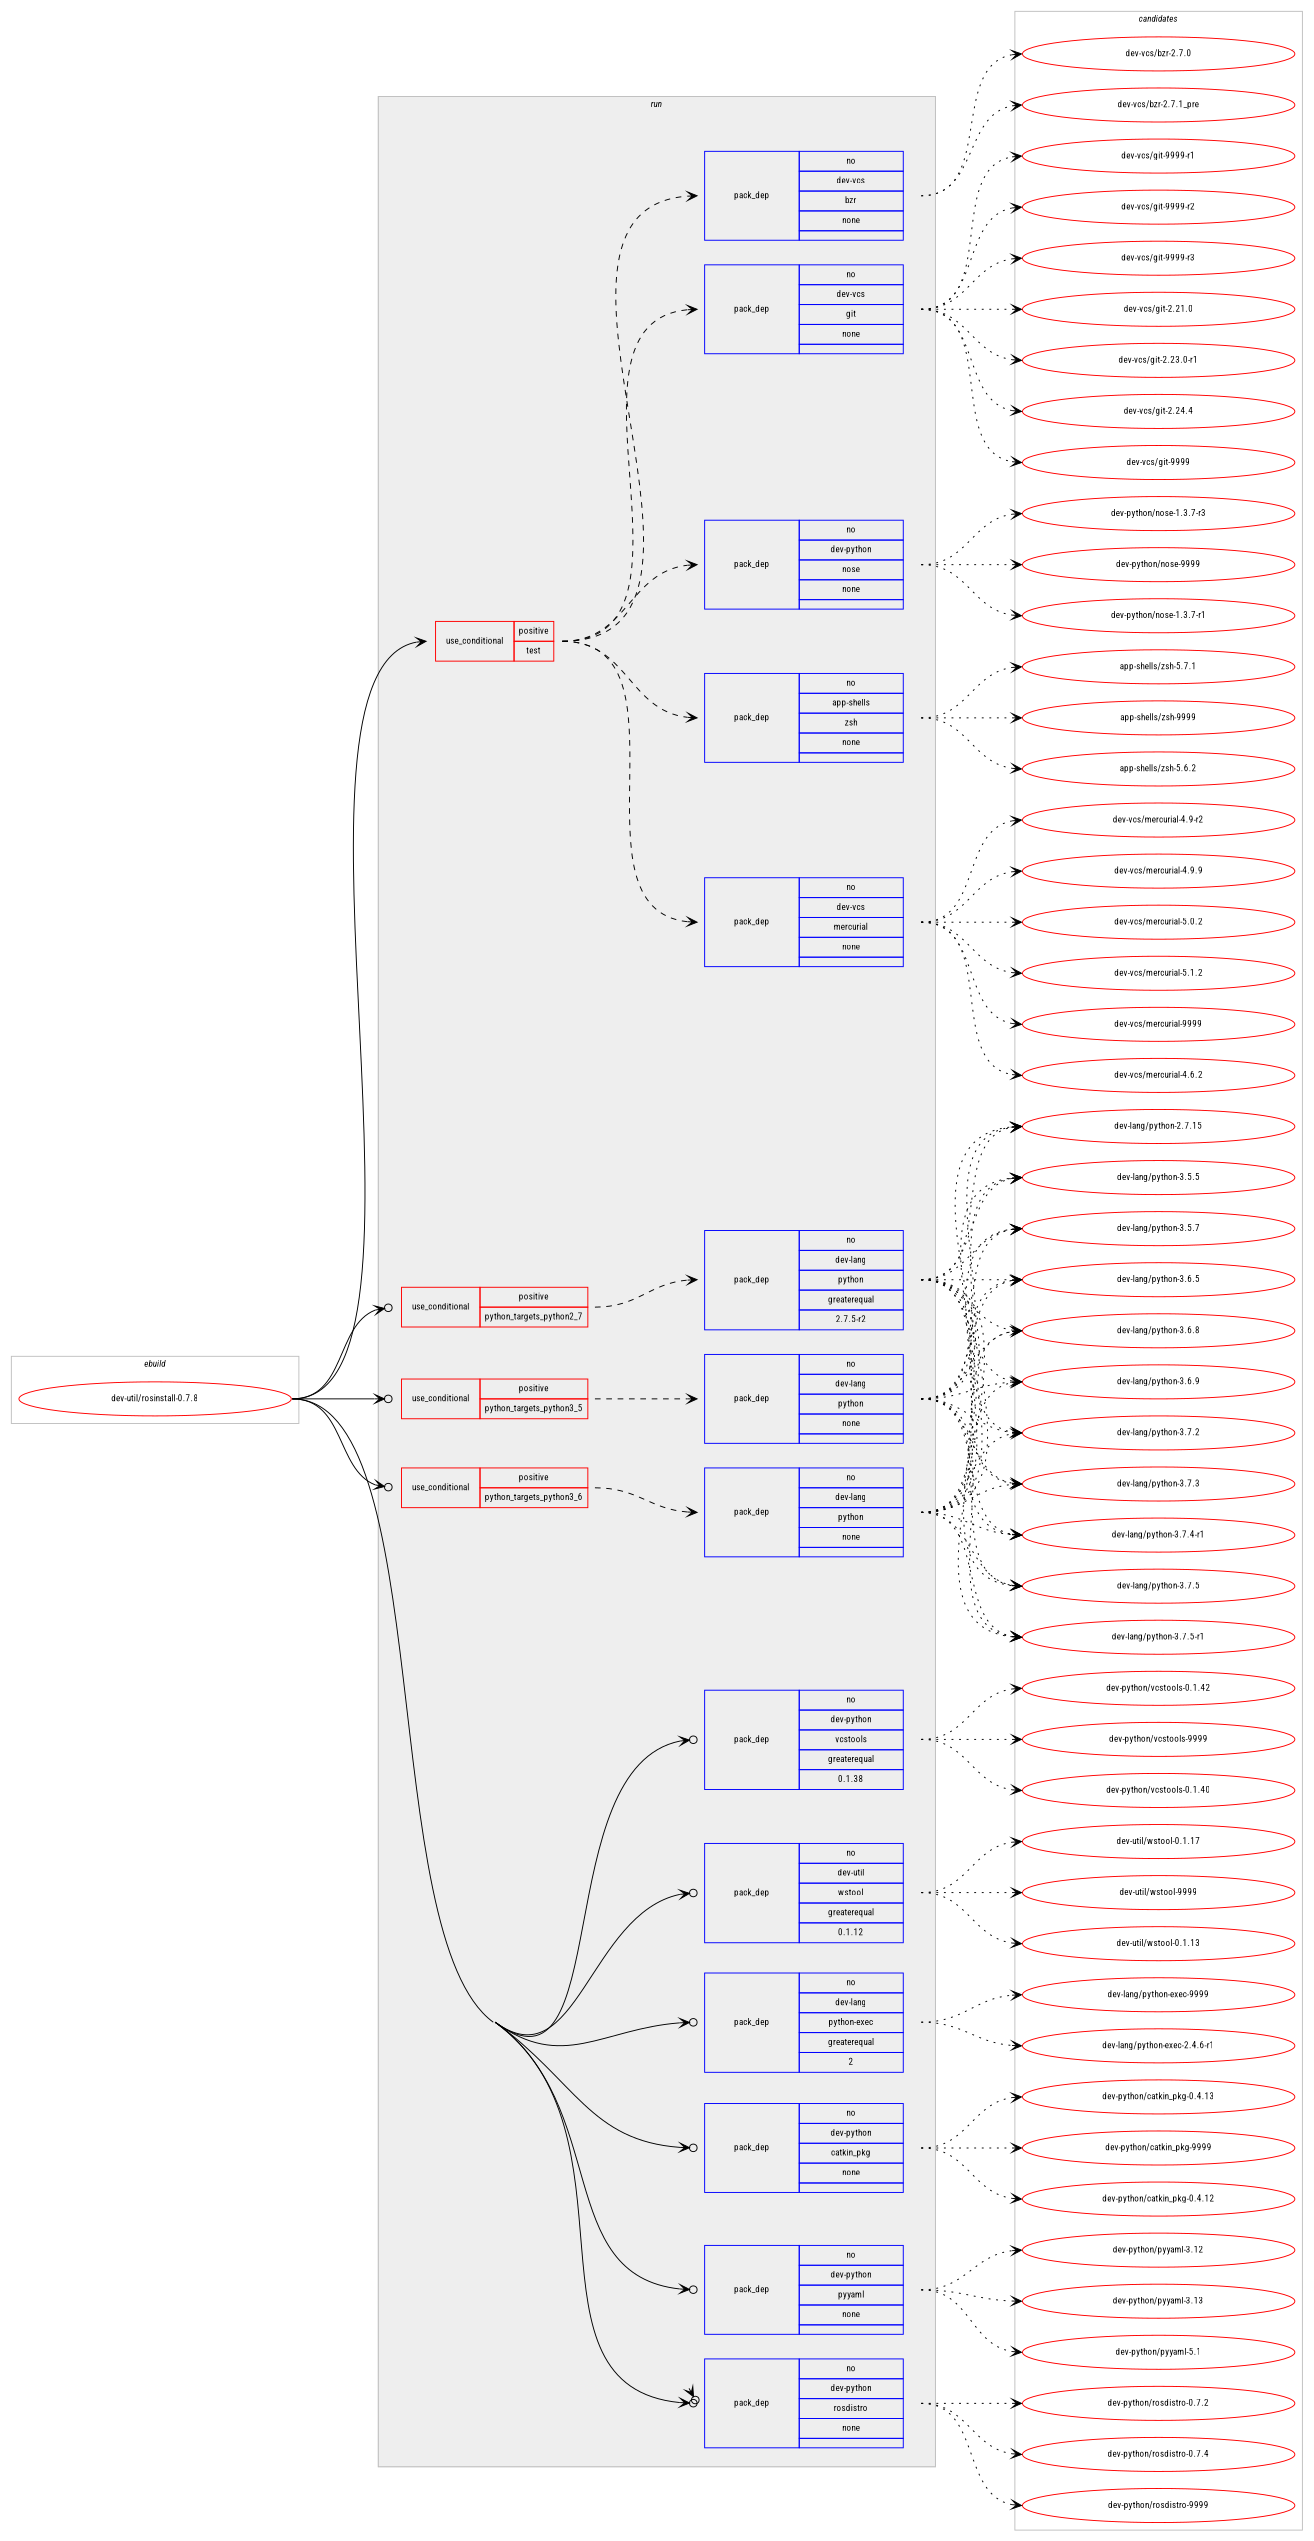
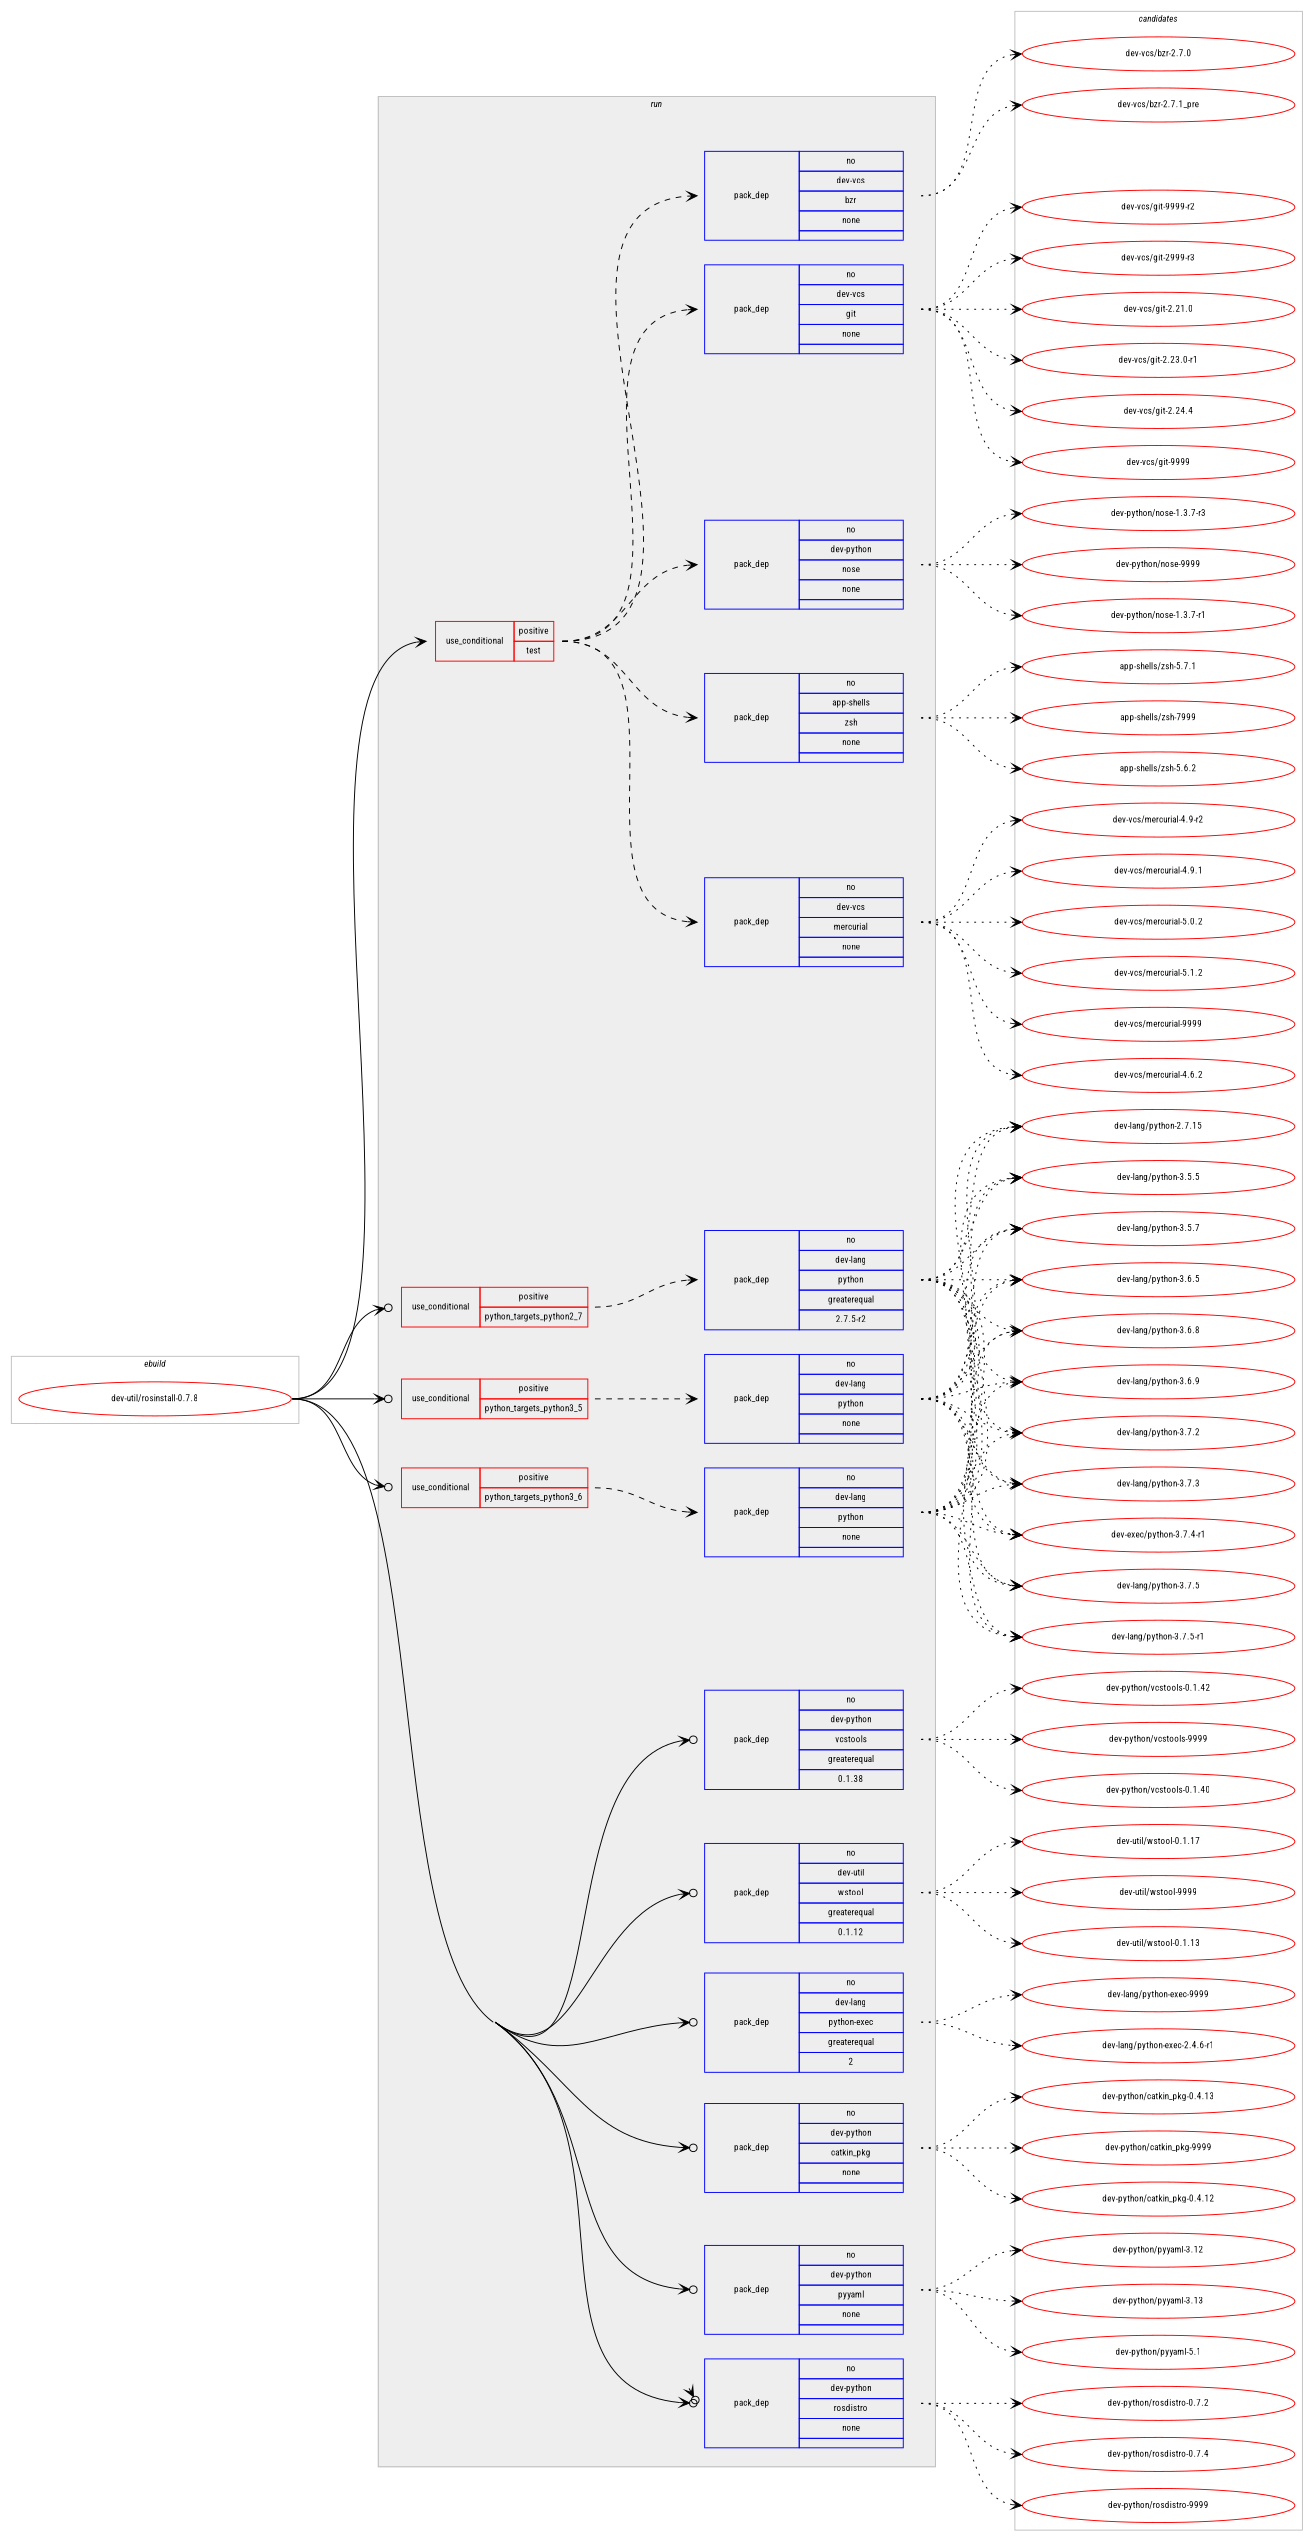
node "dev-vcs/git-9999-r1": removed
node "dev-vcs/git-9999-r3": label "dev-vcs/git-9999-r3" -> "dev-vcs/git-2999-r3"
node "app-shells/zsh-9999": label "app-shells/zsh-9999" -> "app-shells/zsh-7999"
node "dev-vcs/mercurial-4.9.9": label "dev-vcs/mercurial-4.9.9" -> "dev-vcs/mercurial-4.9.1"
node "dev-lang/python-3.7.4-r1": label "dev-lang/python-3.7.4-r1" -> "dev-exec/python-3.7.4-r1"
